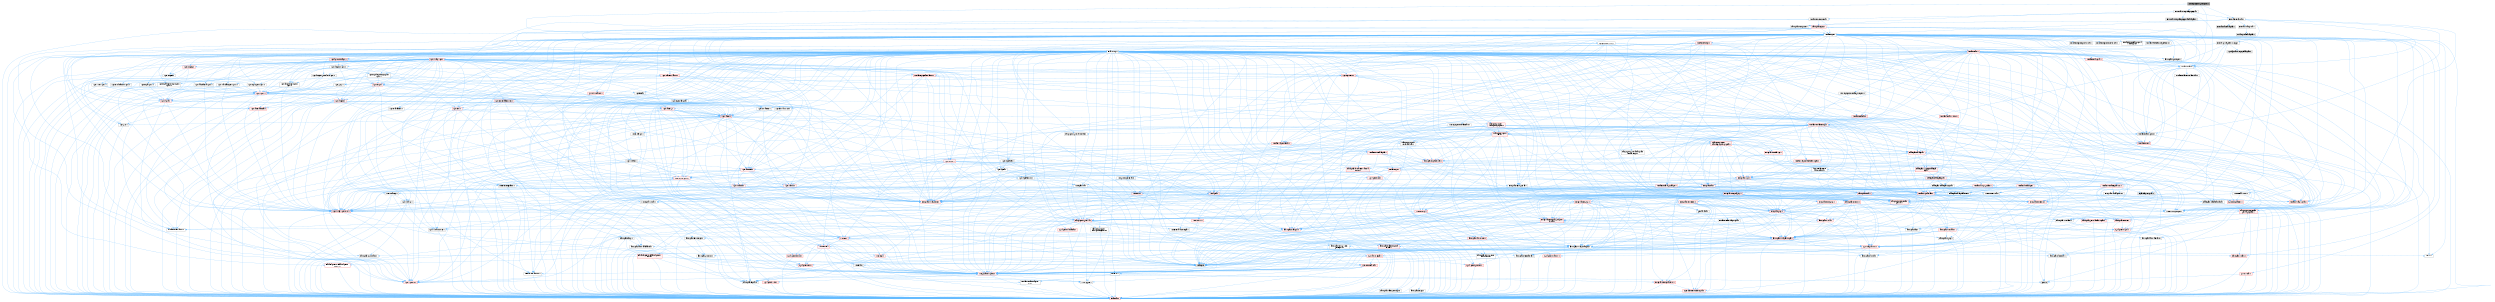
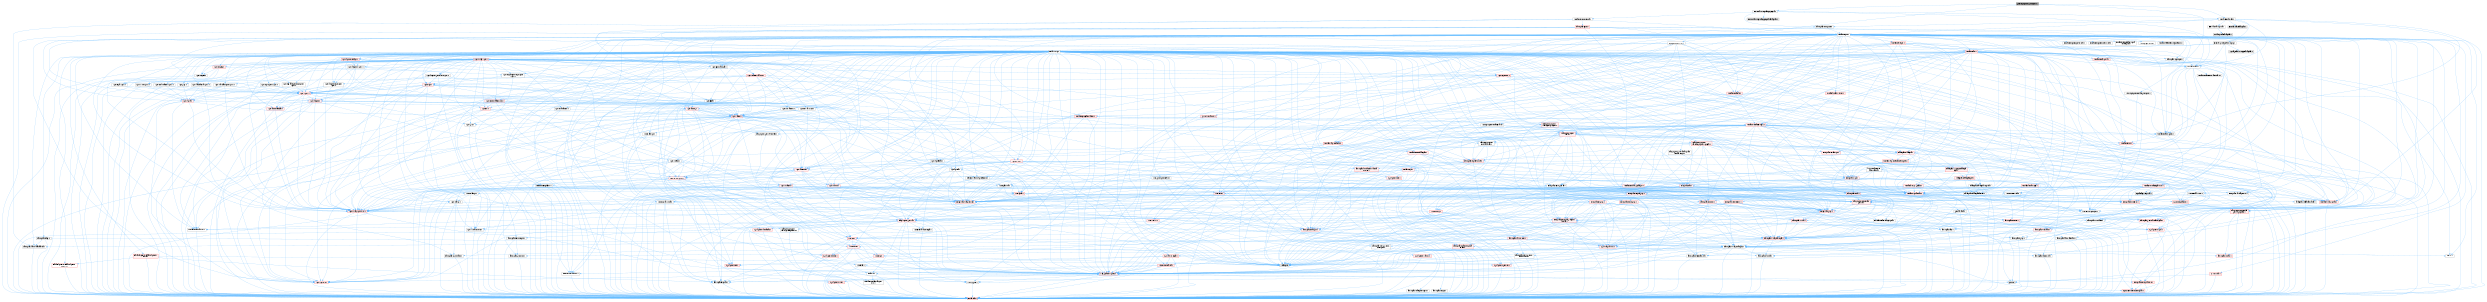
node "Misc/FallbackStruct.h": added
edge "UObject/GarbageCollection.h" -> "Math/Array.h": now "CoreMinimal.h" -> "Math/Array.h"
node "Math/RangeBound.h": label "Math/RangeBound.h" -> "InterpCurvePoint/RangeBound.h"
